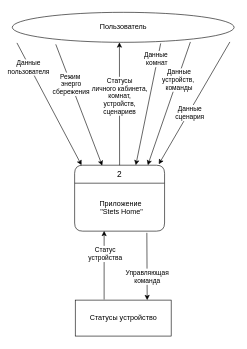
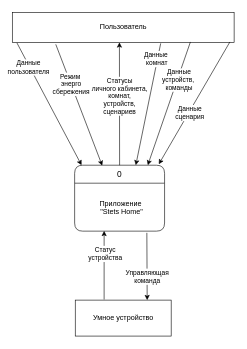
node "Пользователь": shape ellipse -> rectangle
node "2": label "2" -> "0"
node "Статусы устройство": label "Статусы устройство" -> "Умное устройство"
